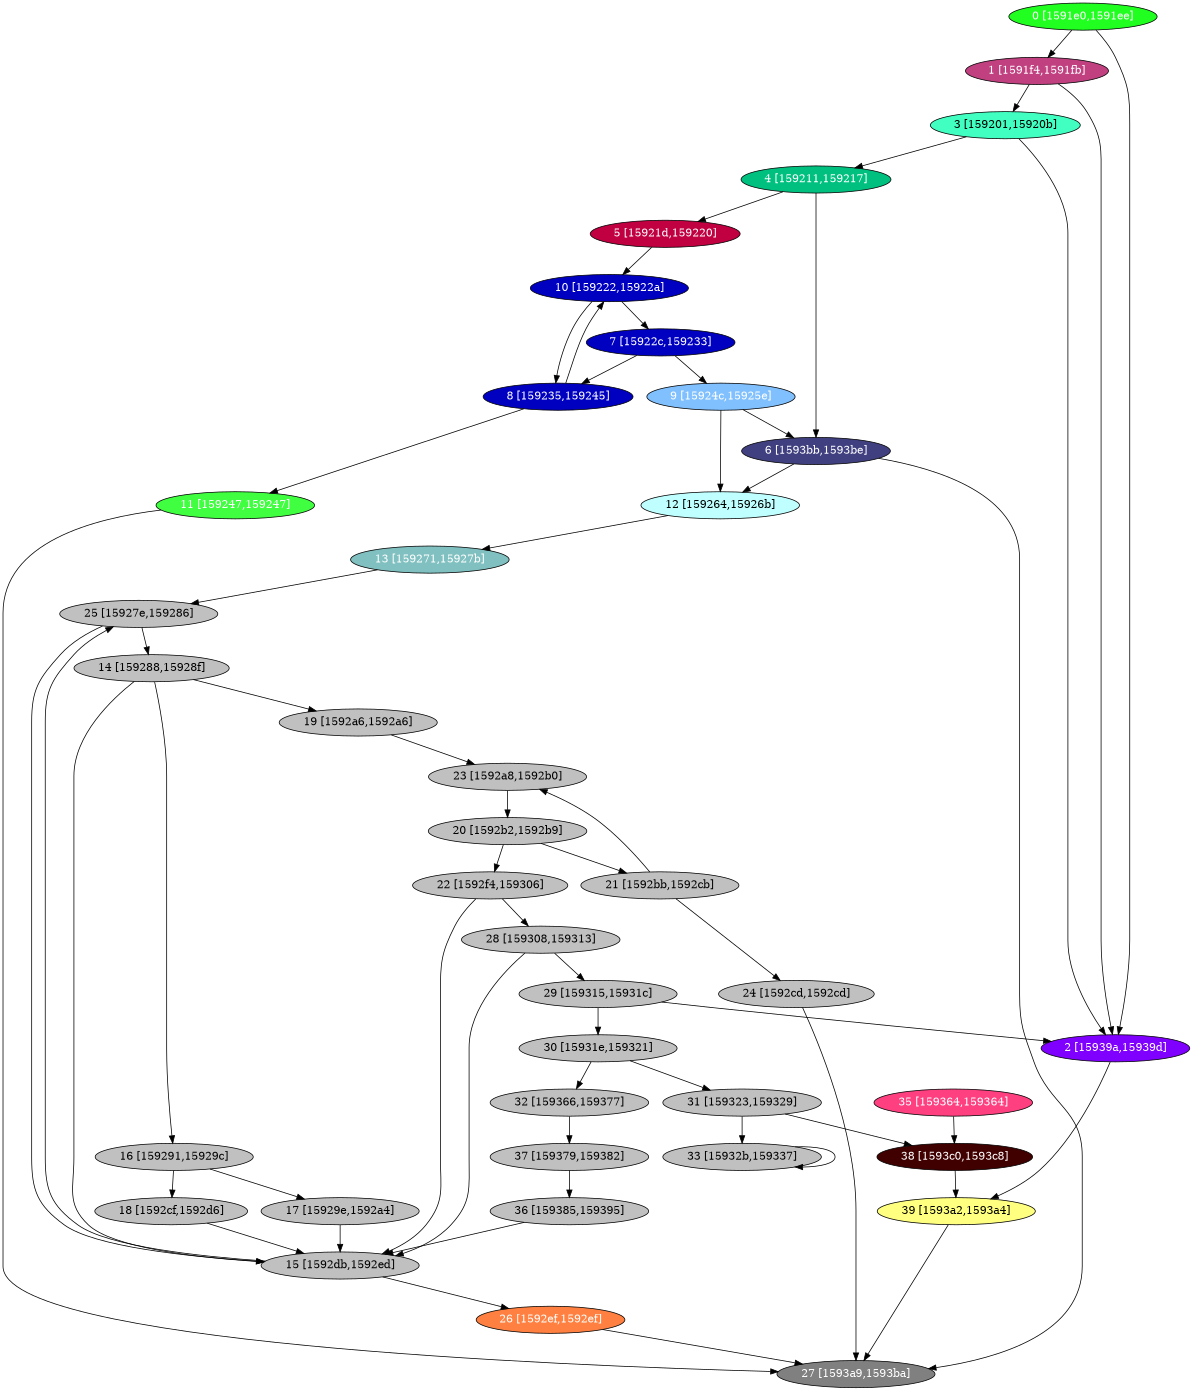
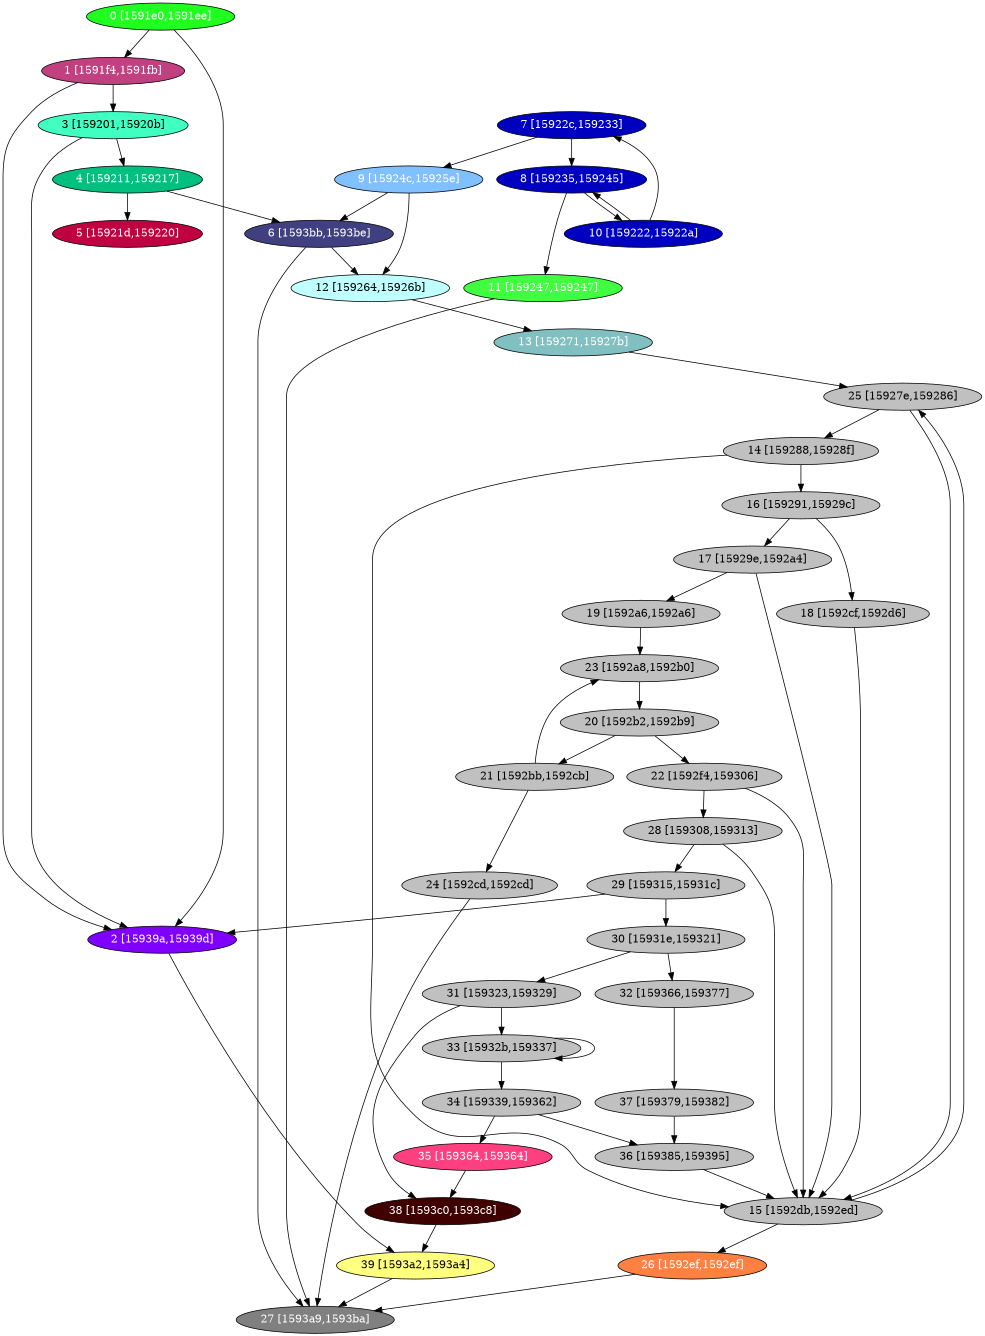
edge "5 [15921d,159220]" -> "10 [159222,15922a]": removed
edge "14 [159288,15928f]" -> "19 [1592a6,1592a6]": now "17 [15929e,1592a4]" -> "19 [1592a6,1592a6]"
node "34 [159339,159362]": added
